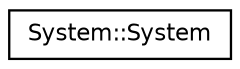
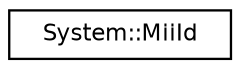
node "System::System": label "System::System" -> "System::MiiId"
